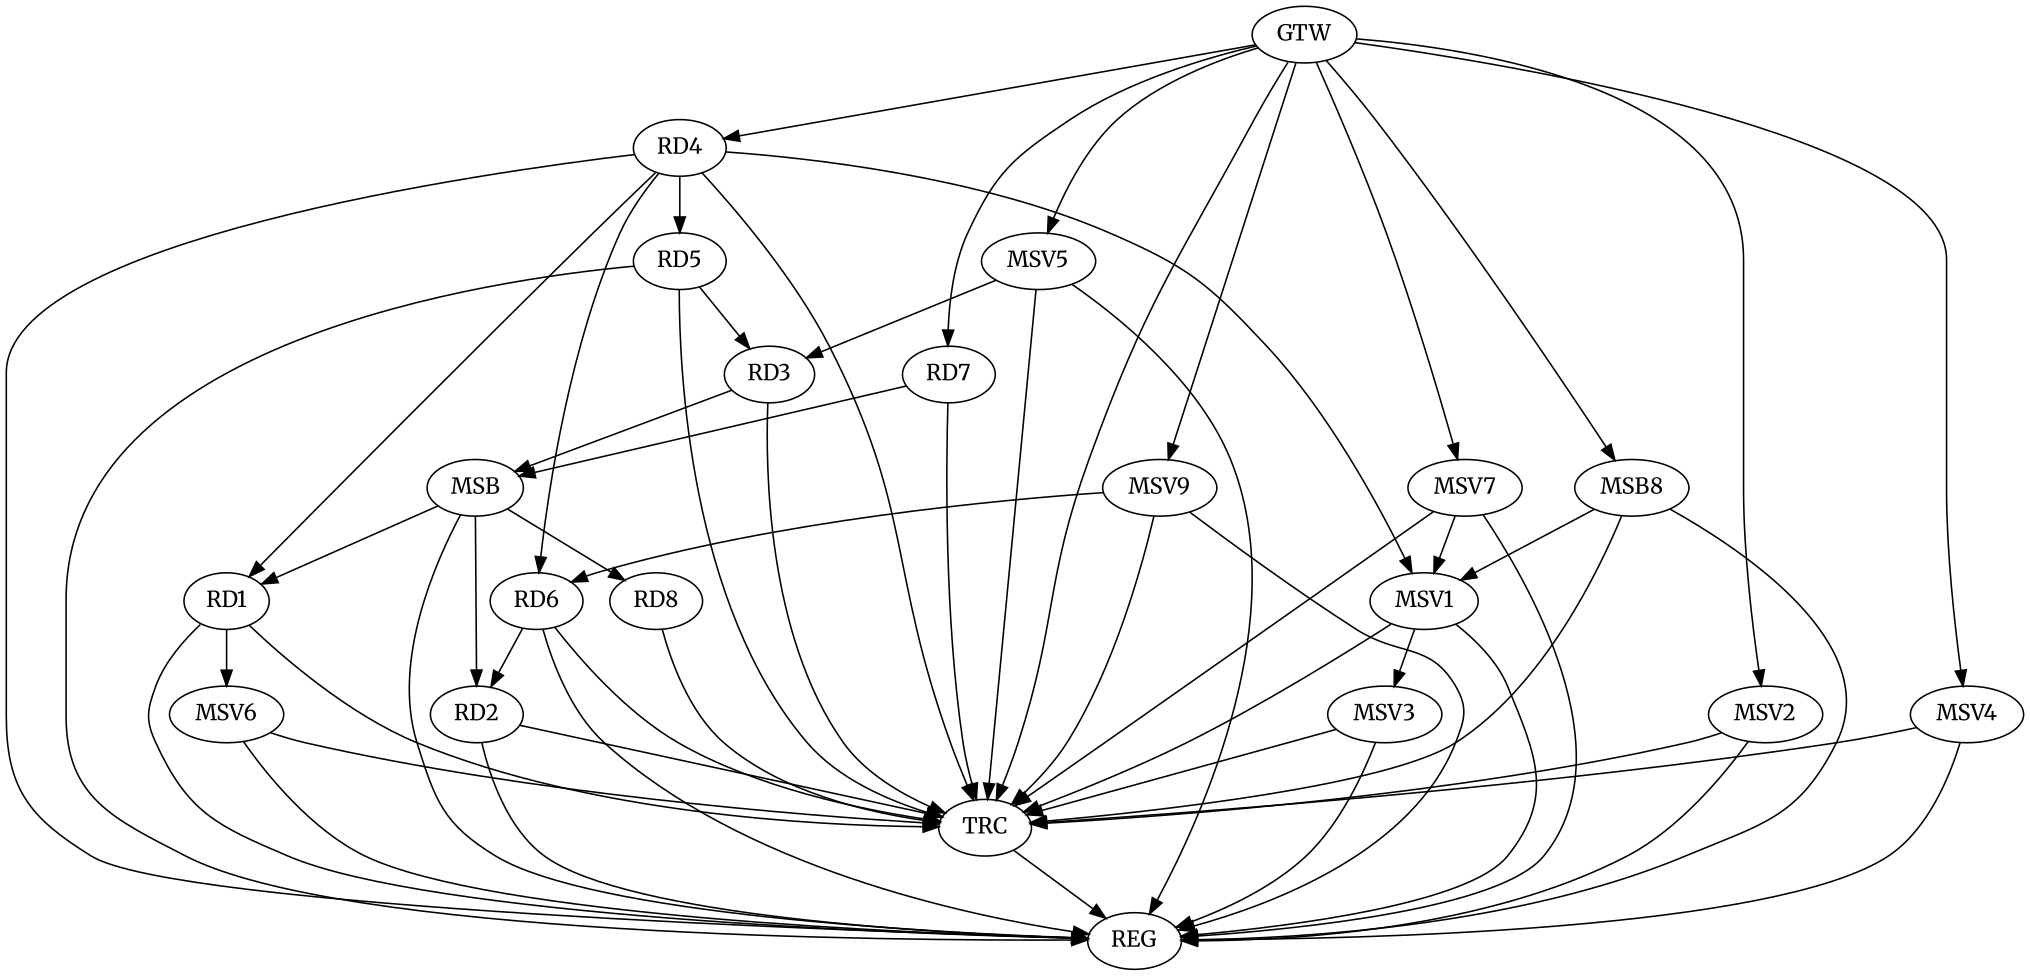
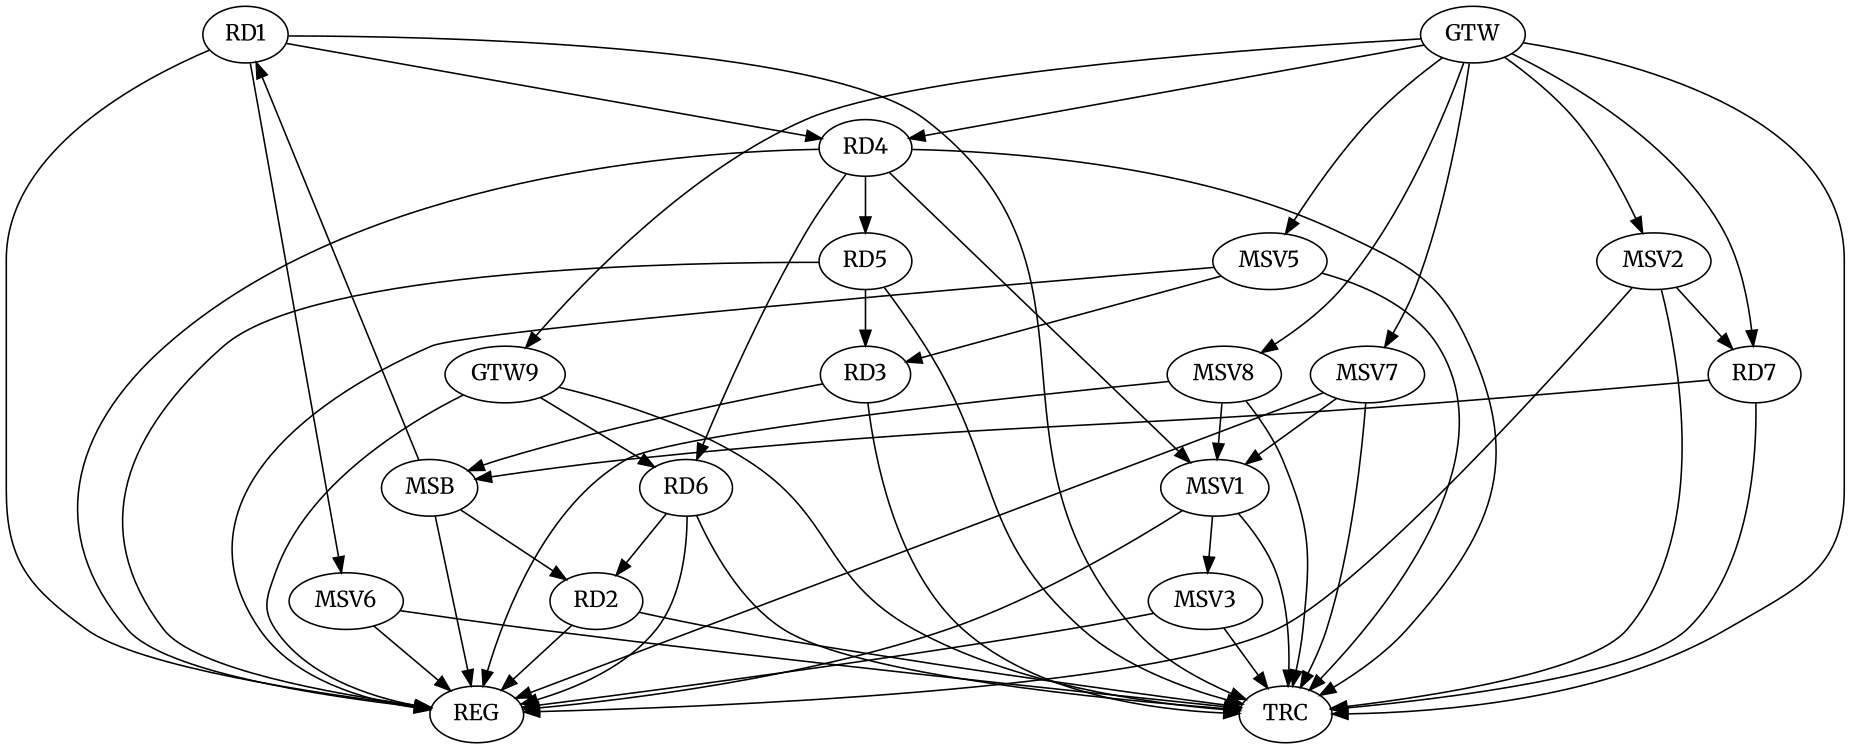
edge "MSV2" -> "RD7": added
edge "RD4" -> "RD1": reversed
node "MSV9": label "MSV9" -> "GTW9"
node "MSB8": label "MSB8" -> "MSV8"
node "RD8": removed
node "MSV4": removed
edge "TRC" -> "REG": removed
